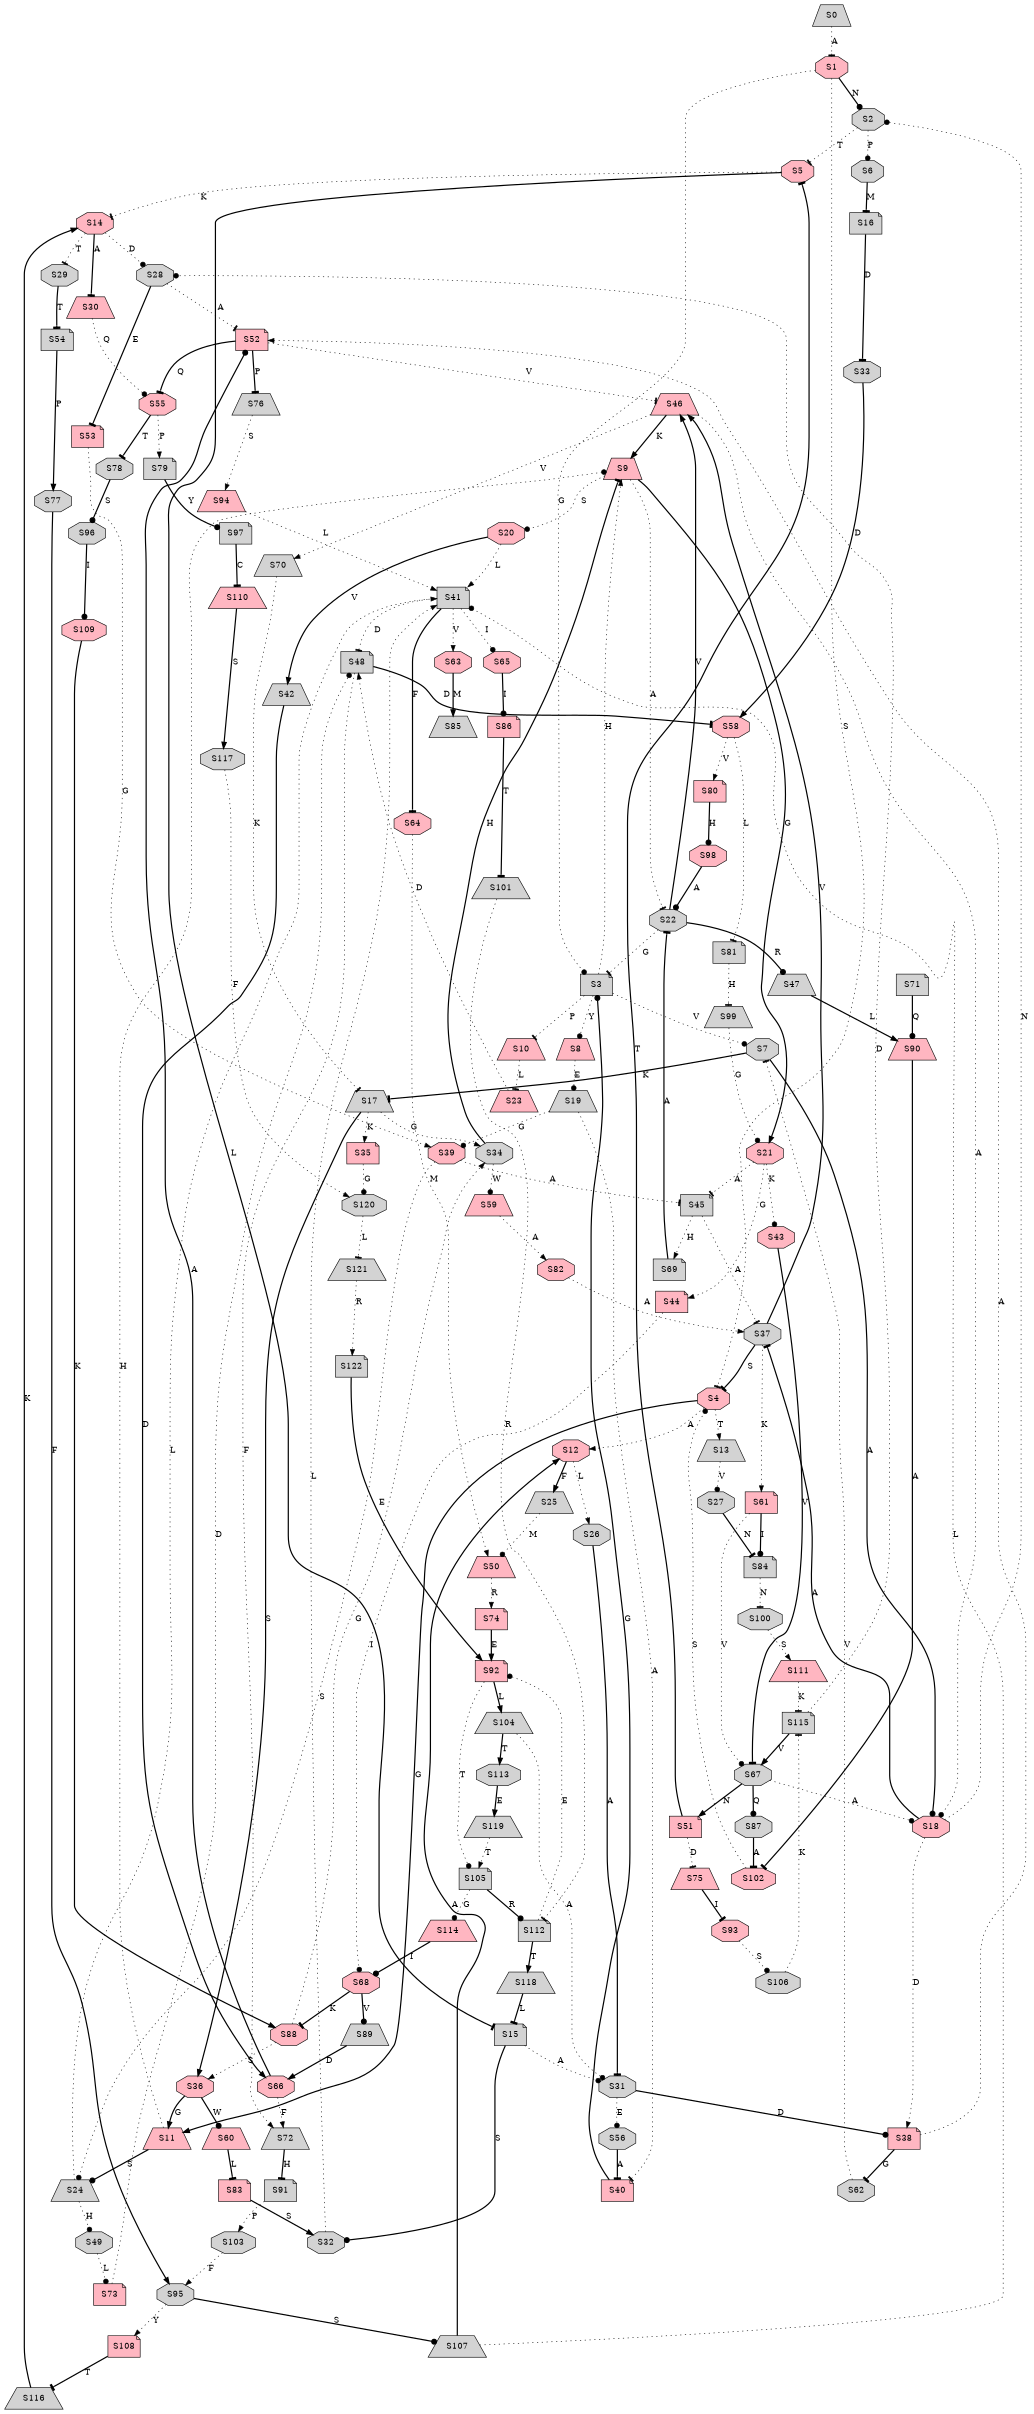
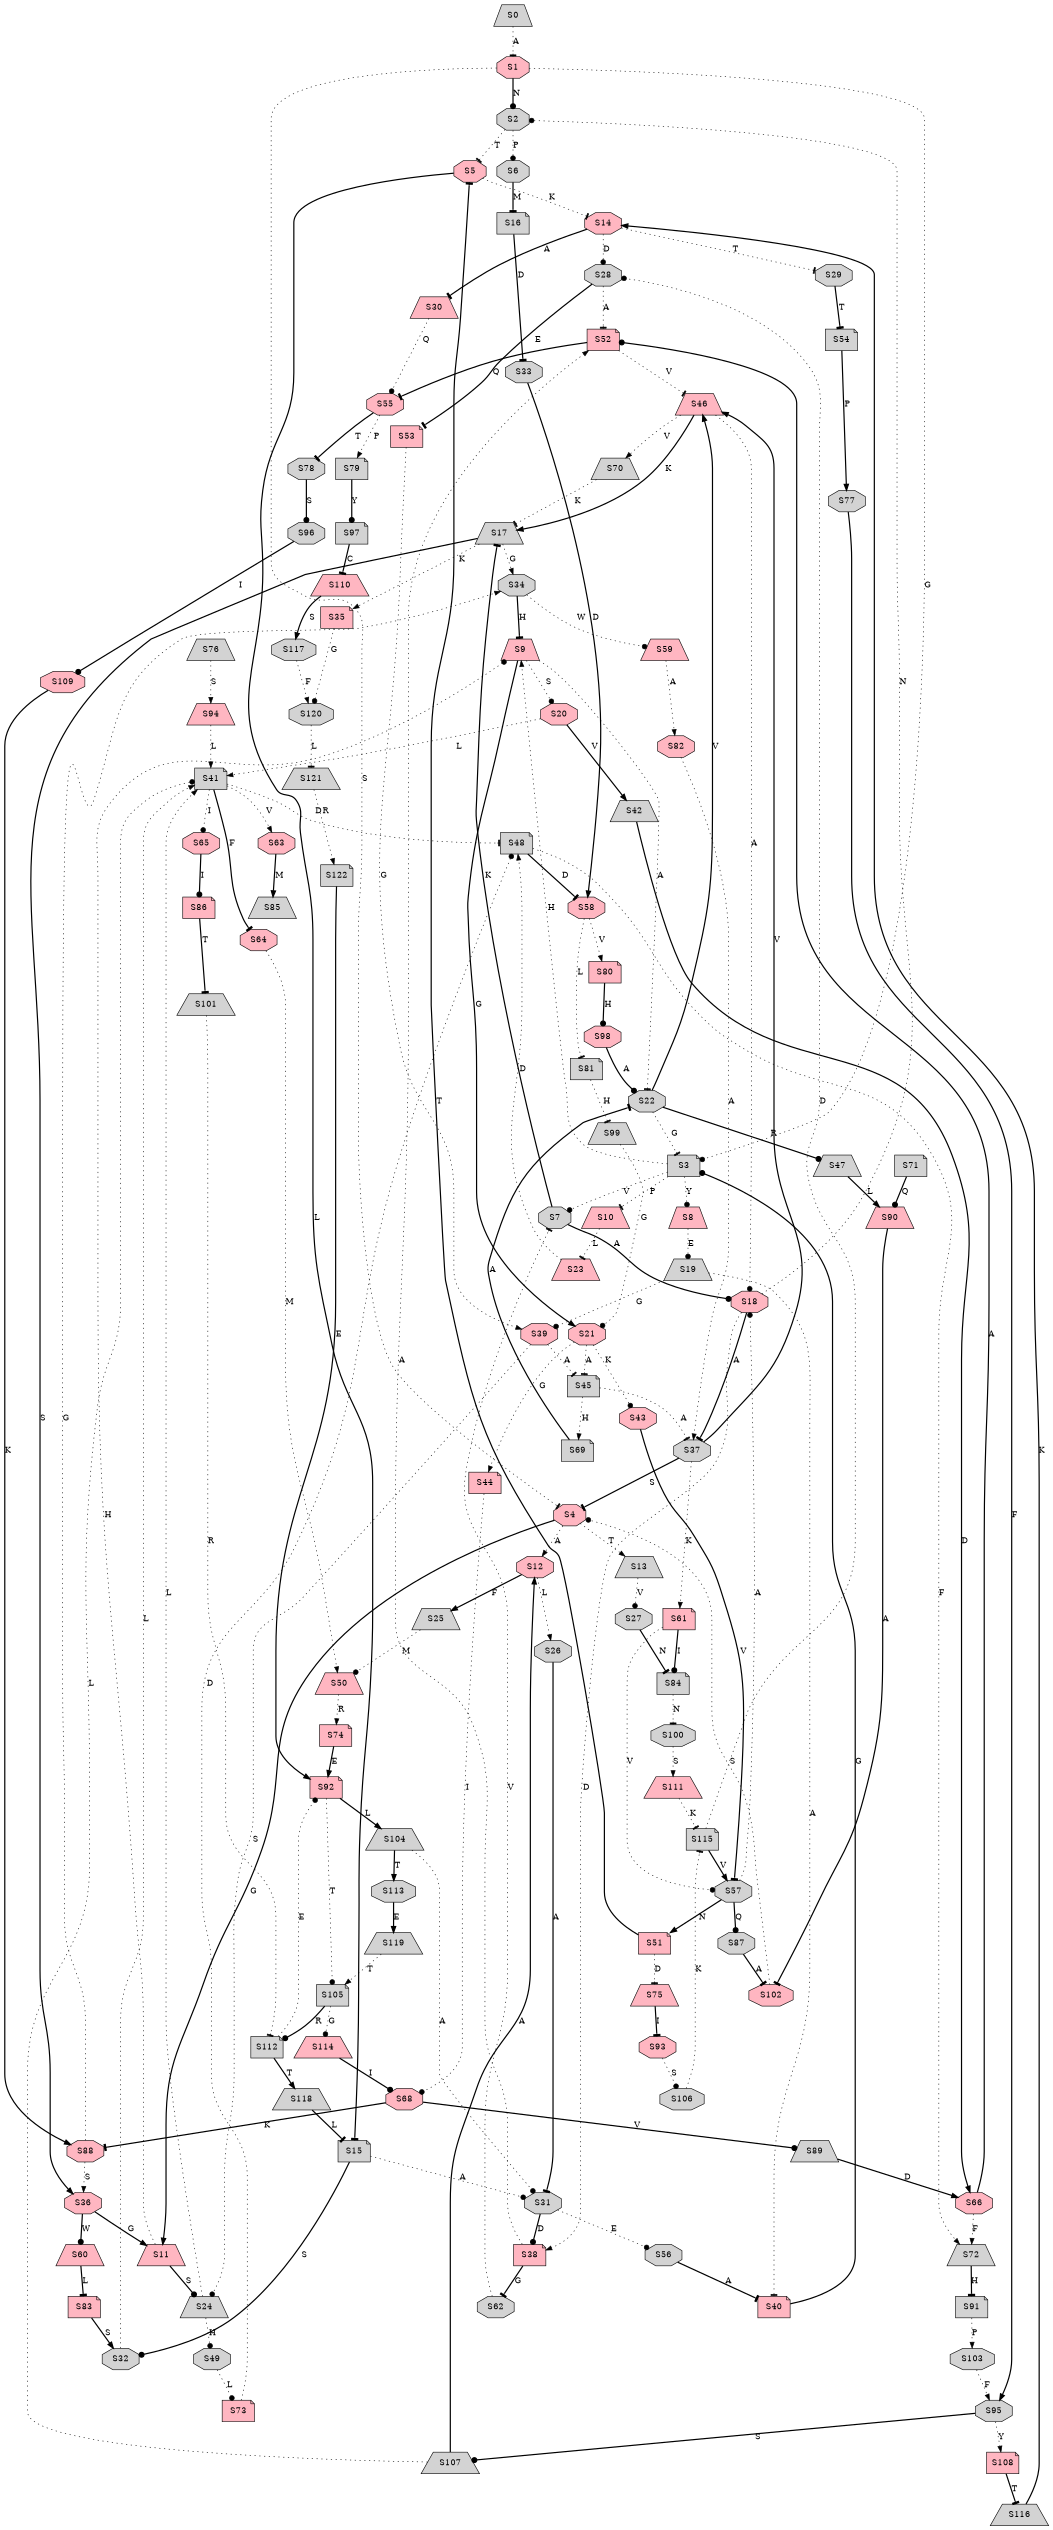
edge "S52" -> "S76": removed, label "P"
edge "S46" -> "S9": now "S46" -> "S17"
node "S67": label "S67" -> "S57"
